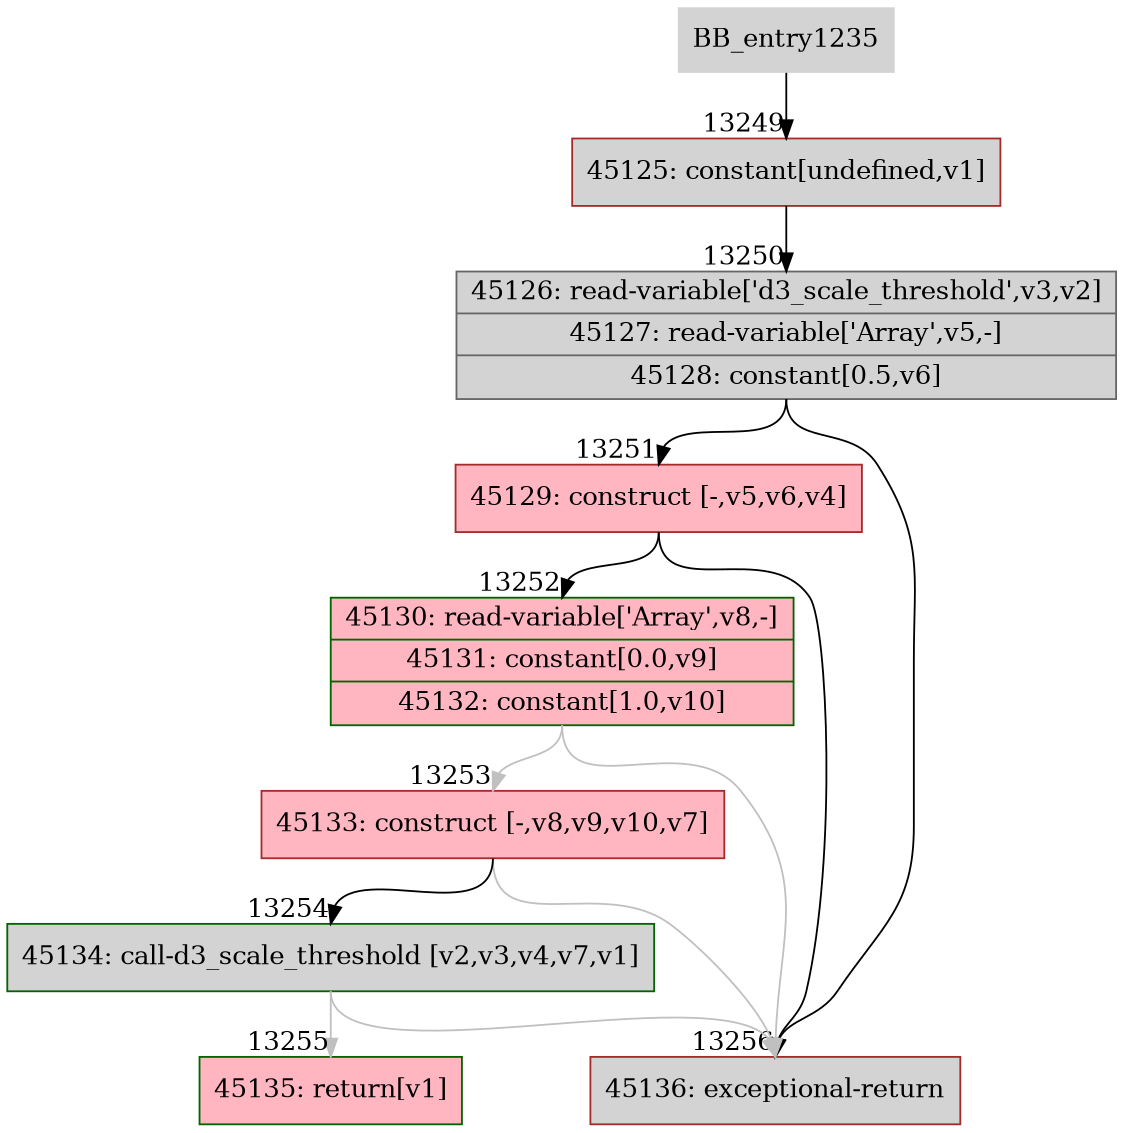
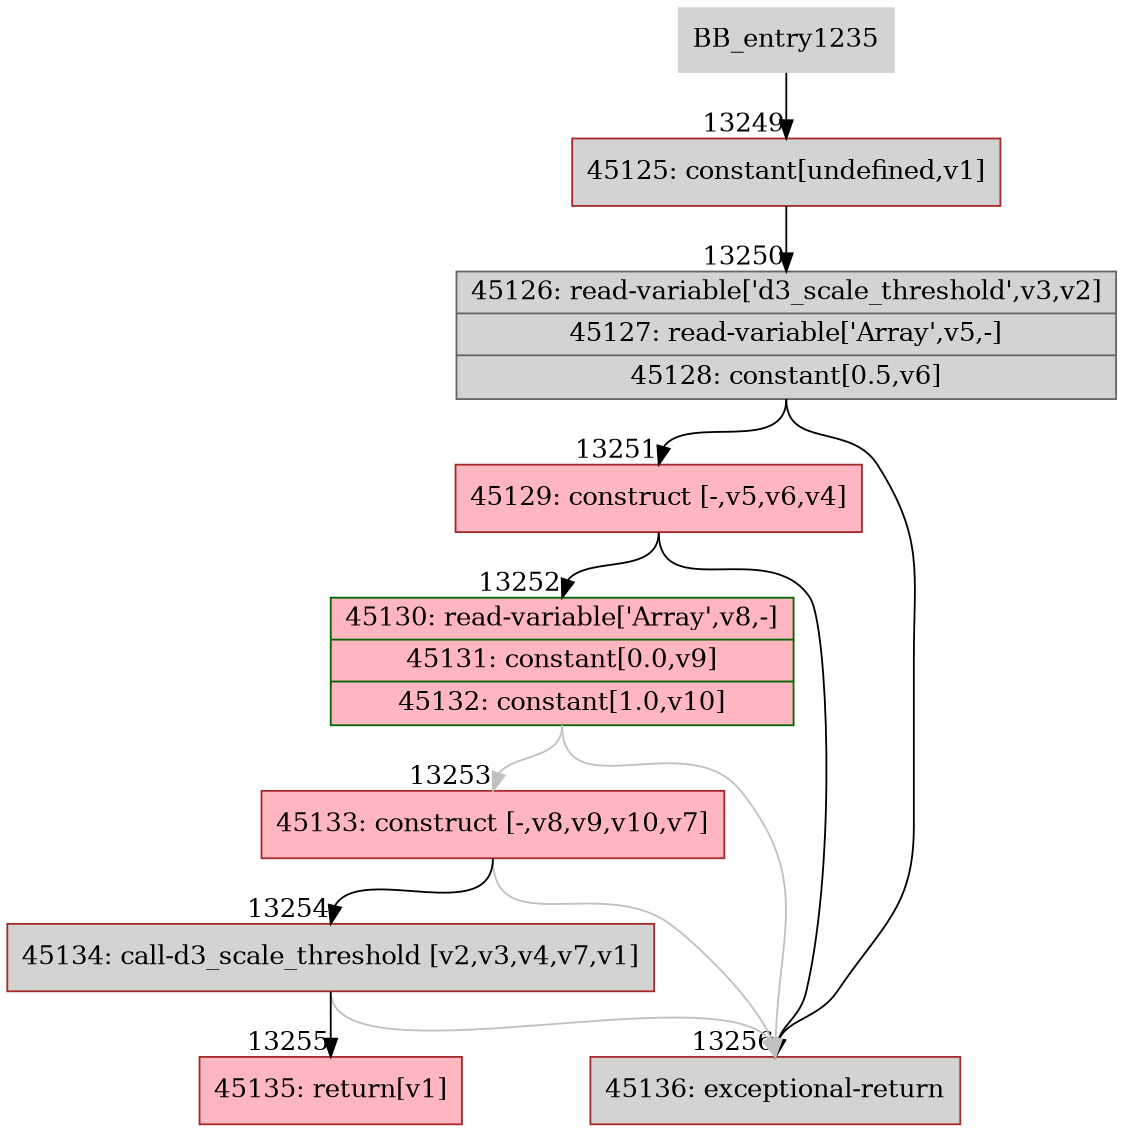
node "45134: call-d3_scale_threshold [v2,v3,v4,v7,v1]": color darkgreen -> brown
edge "45134: call-d3_scale_threshold [v2,v3,v4,v7,v1]" -> "45135: return[v1]": color gray -> black
node "45135: return[v1]": color darkgreen -> brown
